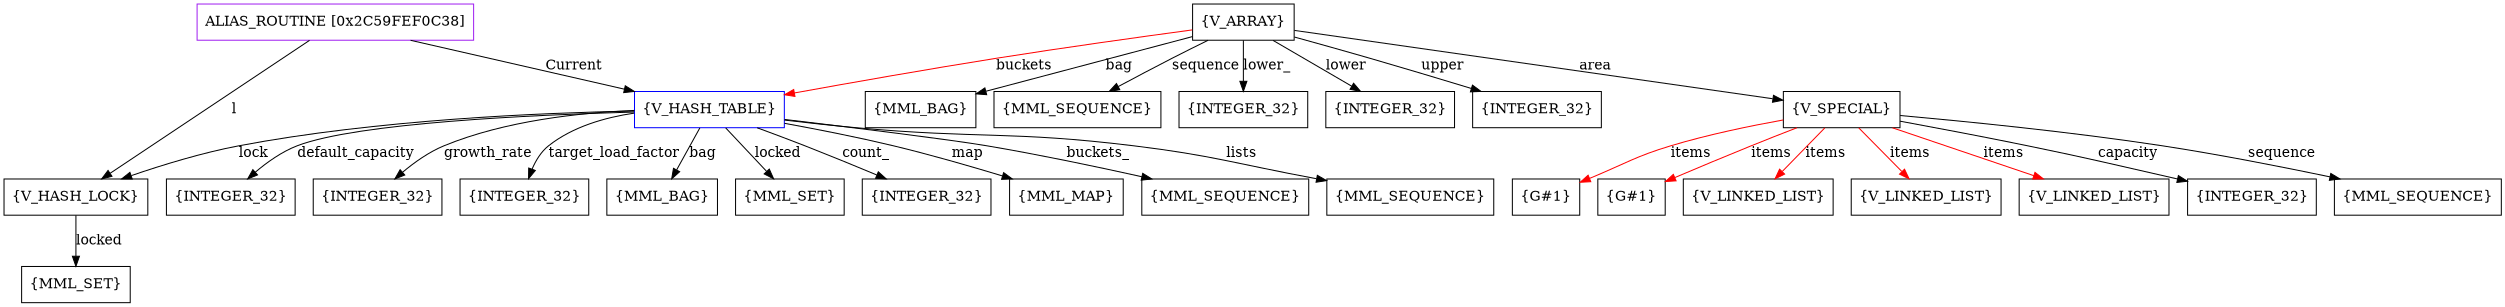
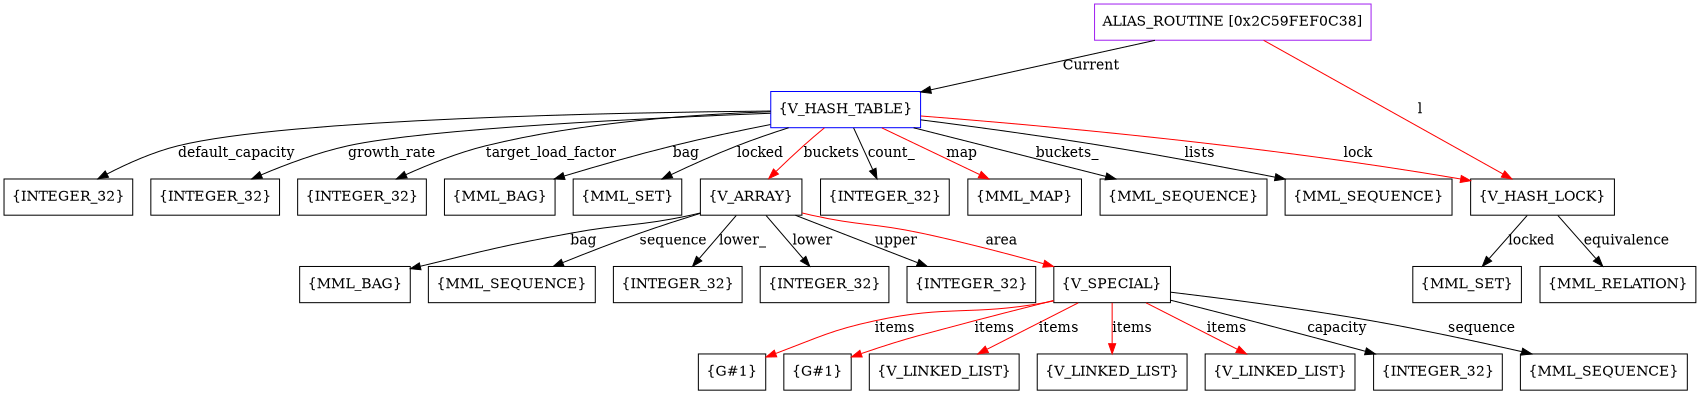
edge "{V_ARRAY}" -> "{V_HASH_TABLE}": reversed
edge "{V_ARRAY}" -> "{V_SPECIAL}": color black -> red
edge "ALIAS_ROUTINE [0x2C59FEF0C38]" -> "{V_HASH_LOCK}": color black -> red
edge "{V_HASH_TABLE}" -> "{V_HASH_LOCK}": color black -> red
edge "{V_HASH_TABLE}" -> "{MML_MAP}": color black -> red
node "{MML_RELATION}": added
